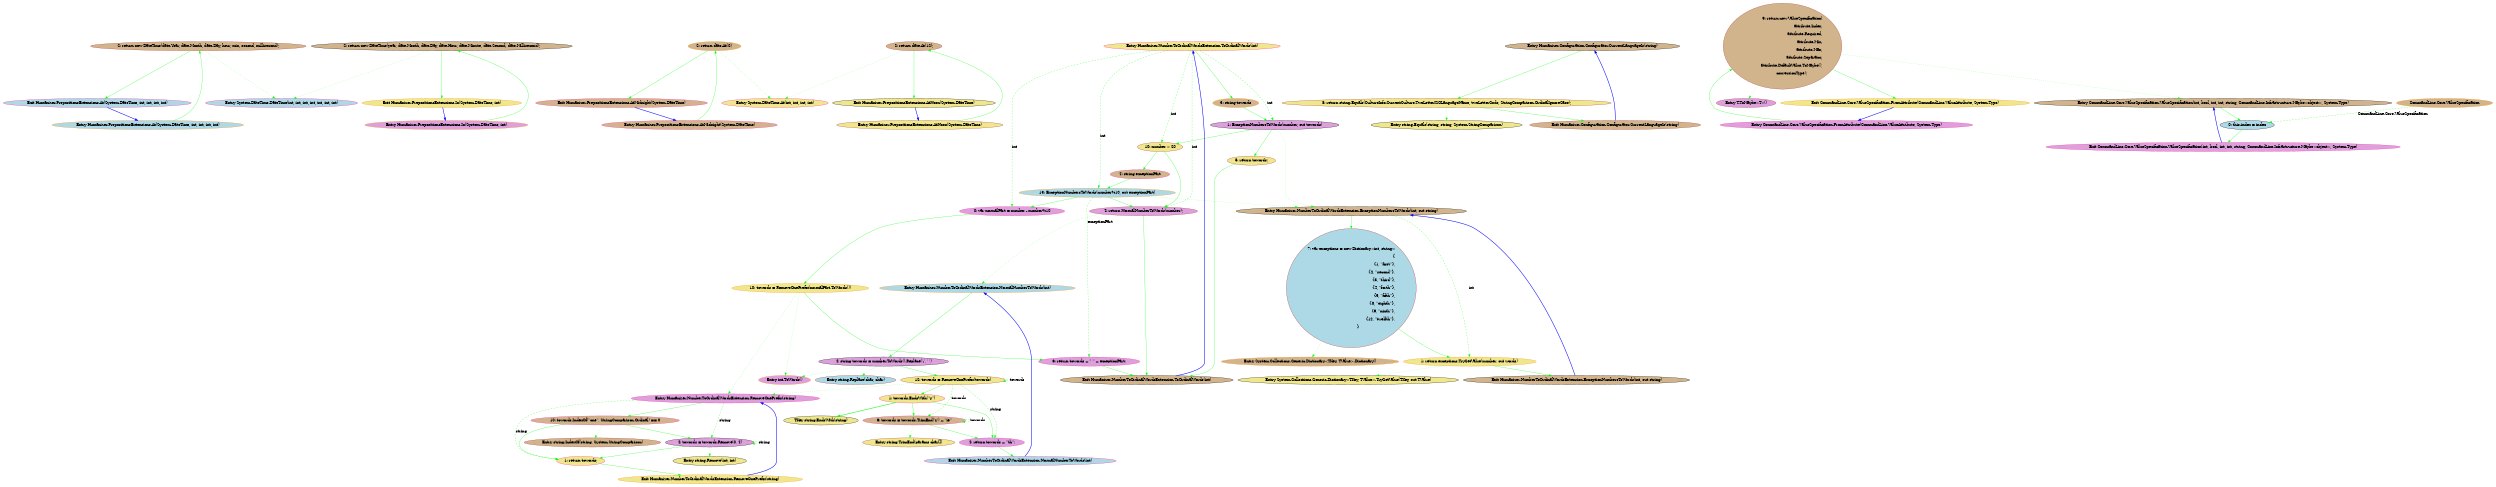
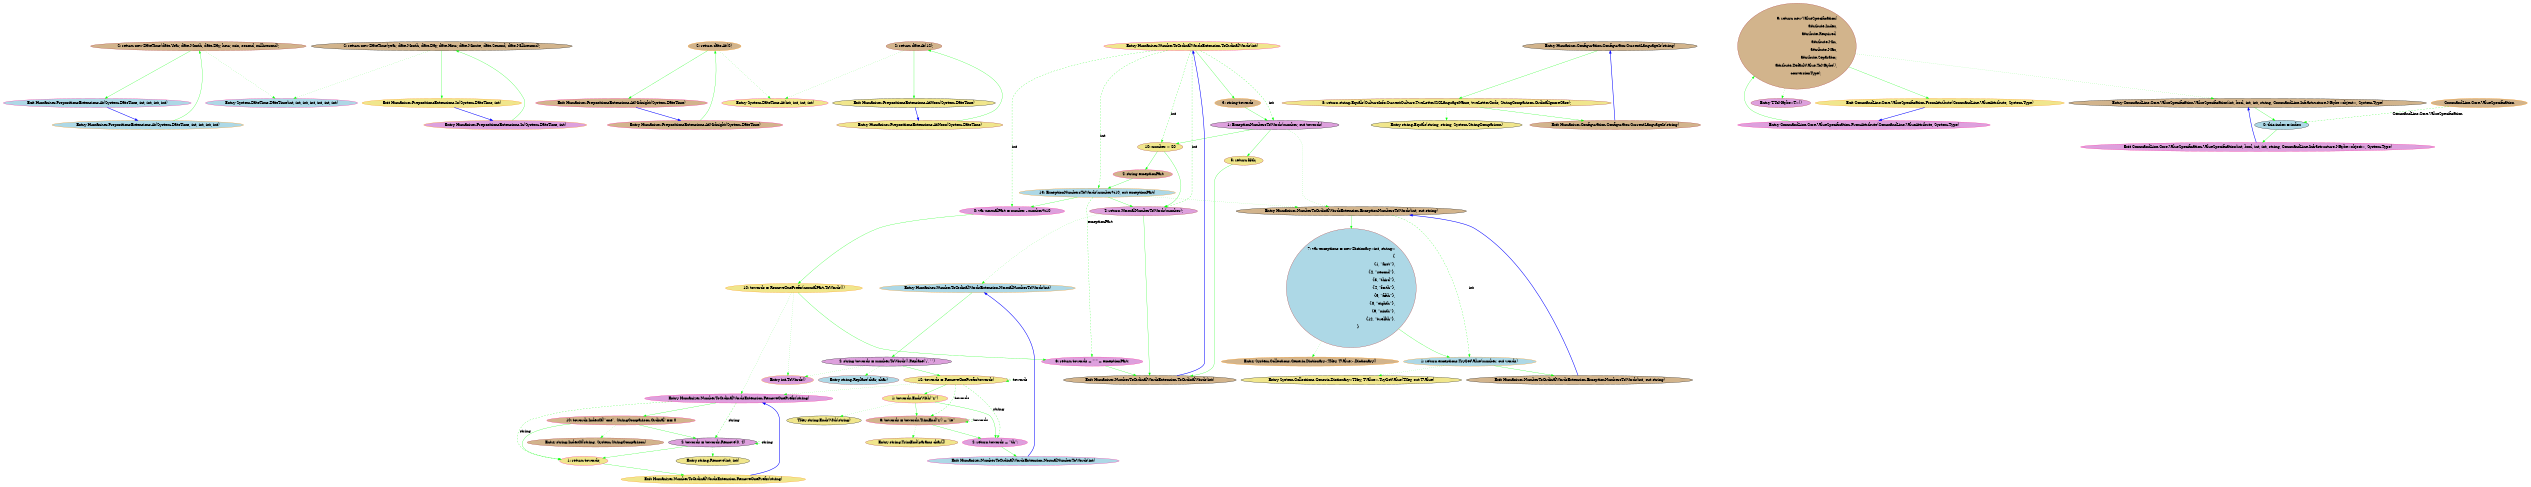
node "5: return towords;": label "5: return towords;" -> "5: return fifth;"
node "1: return exceptions.TryGetValue(number, out words);": fillcolor khaki -> lightblue
edge "1: towords.EndsWith(''y'')" -> "TKey string.EndsWith(string)": style bold -> dotted
